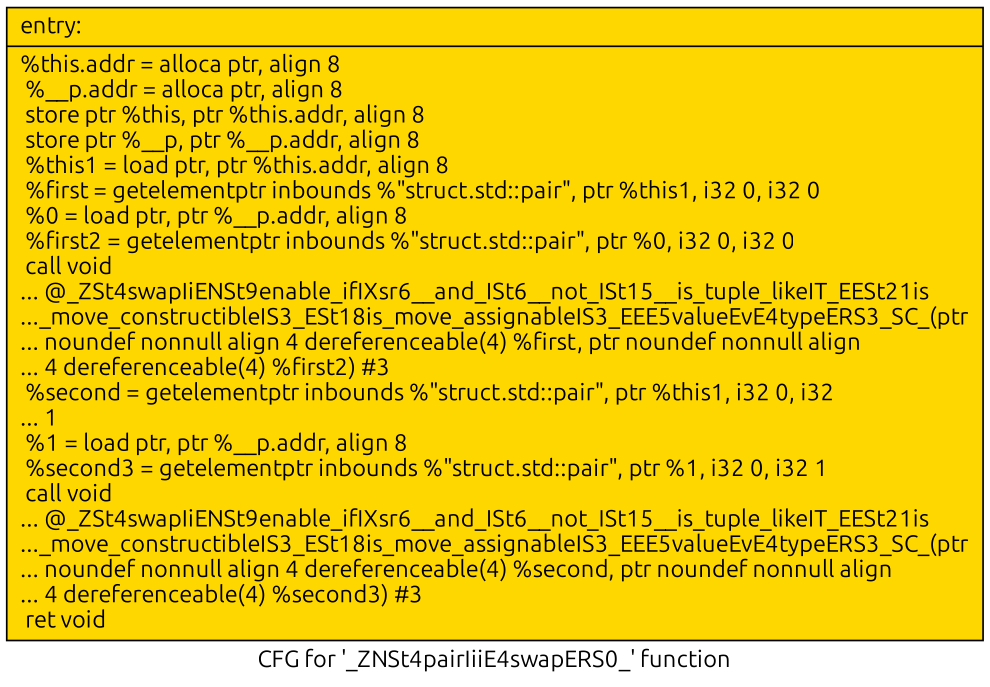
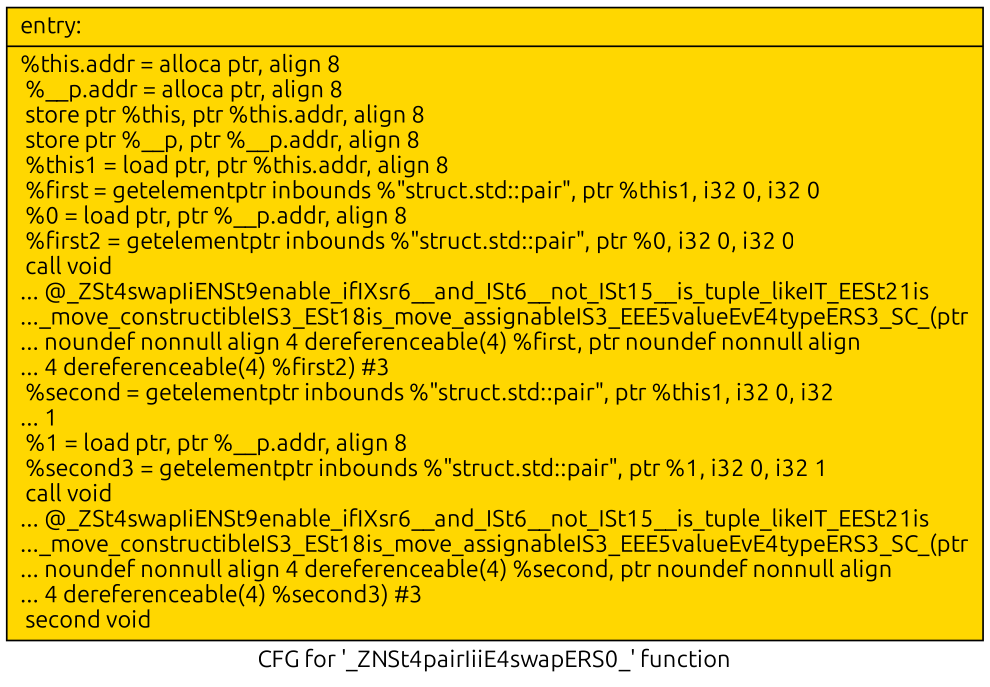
node "entry:": text "ret void" -> "second void"
